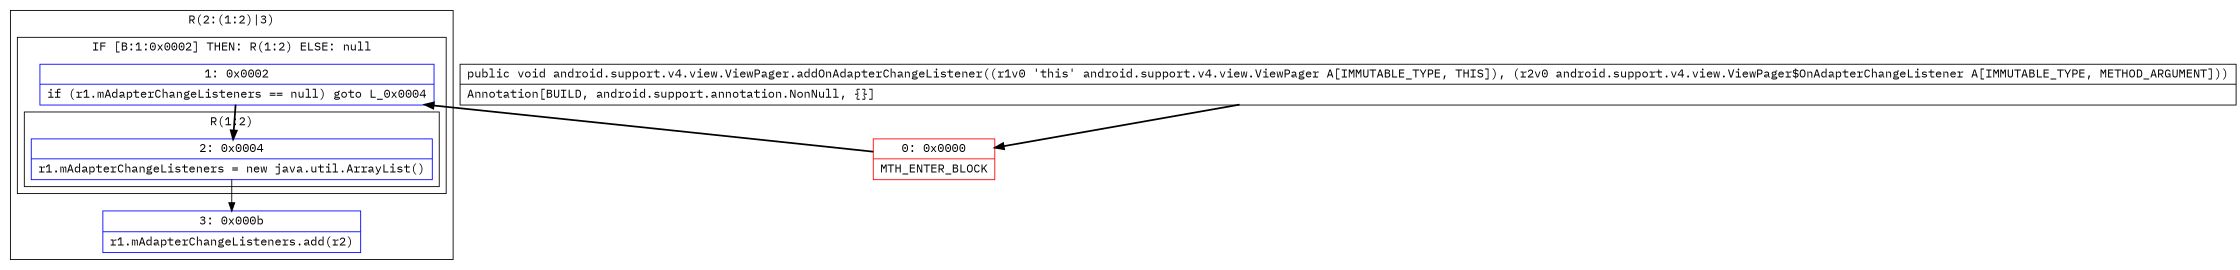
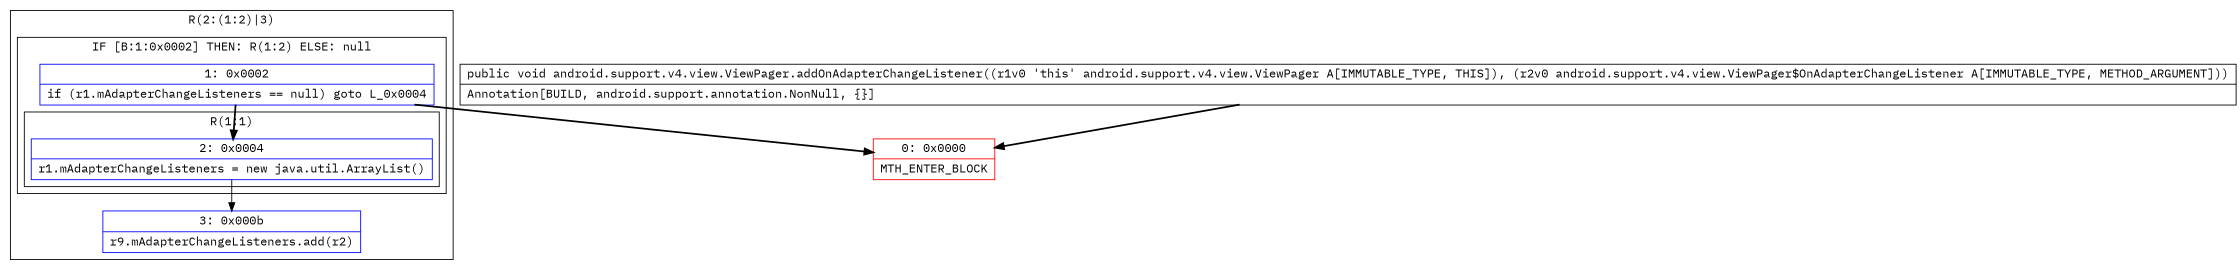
cluster "R(1:2)": label "R(1:2)" -> "R(1:1)"
edge "0: 0x0000" -> "1: 0x0002": reversed
node "3: 0x000b": text "r1.mAdapterChangeListeners.add(r2)" -> "r9.mAdapterChangeListeners.add(r2)"
